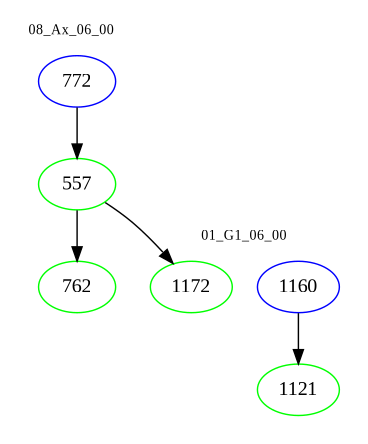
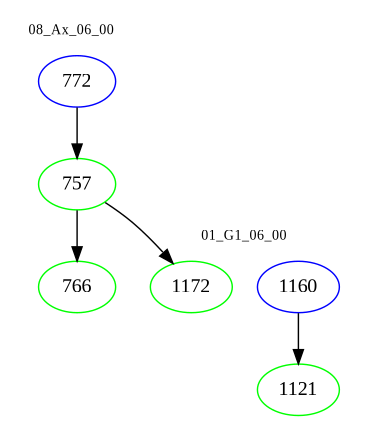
node "557": label "557" -> "757"
node "762": label "762" -> "766"
